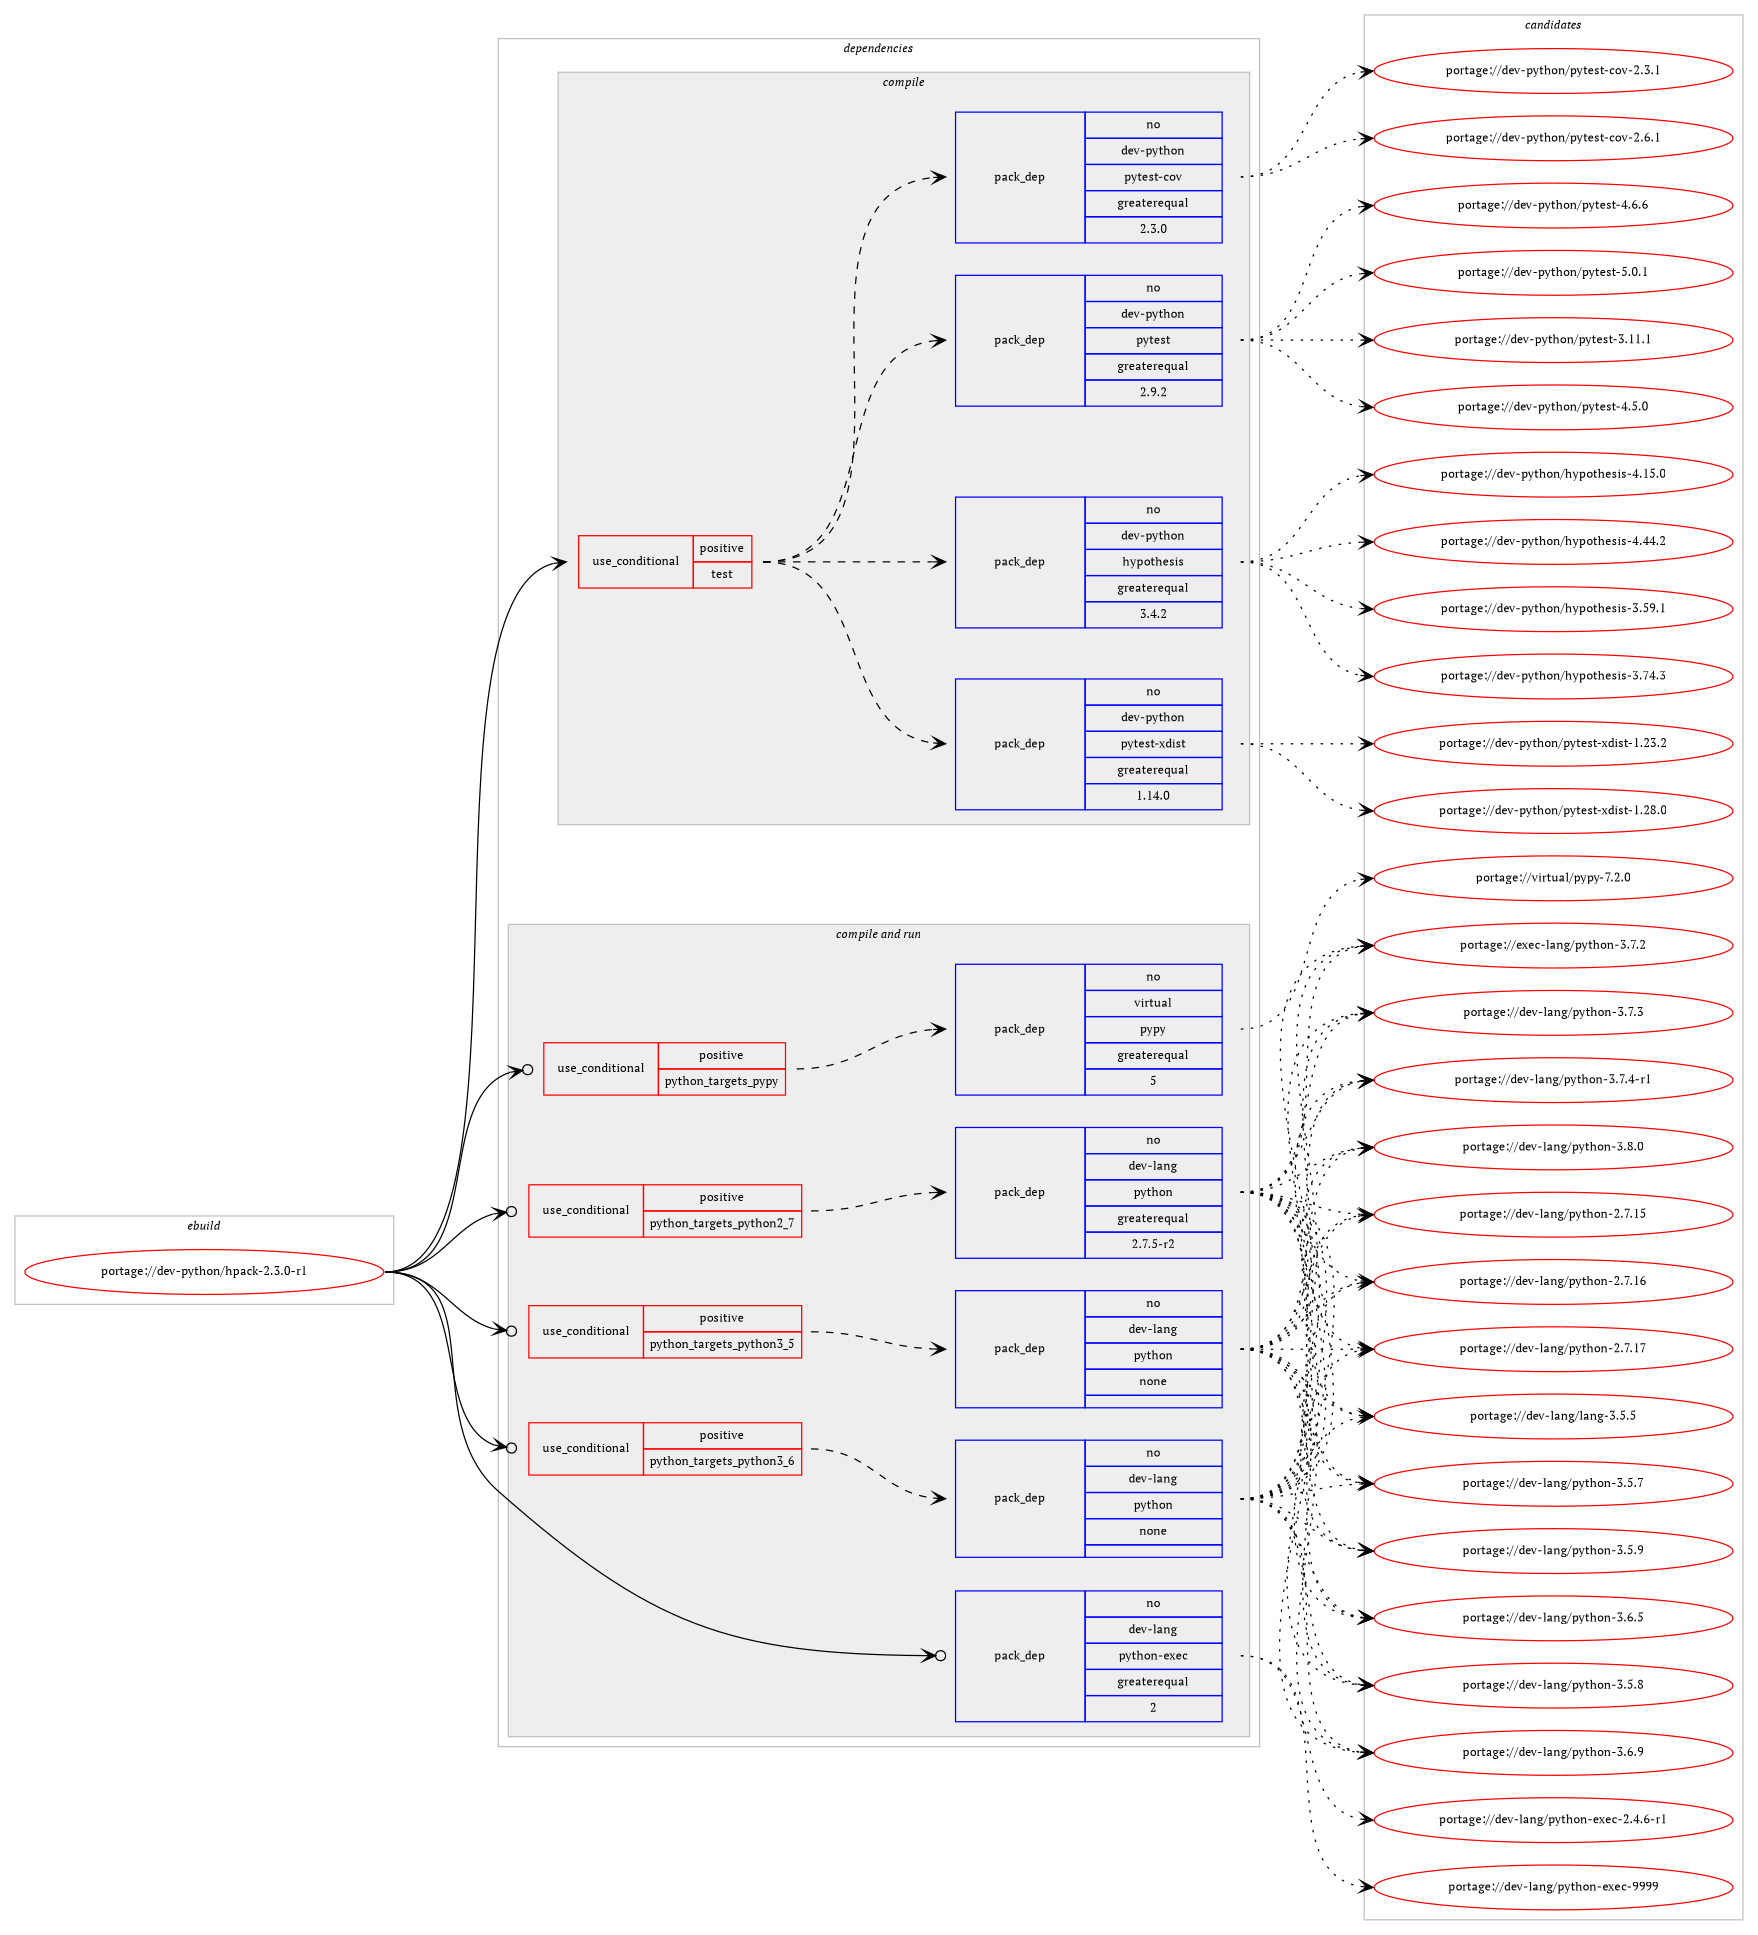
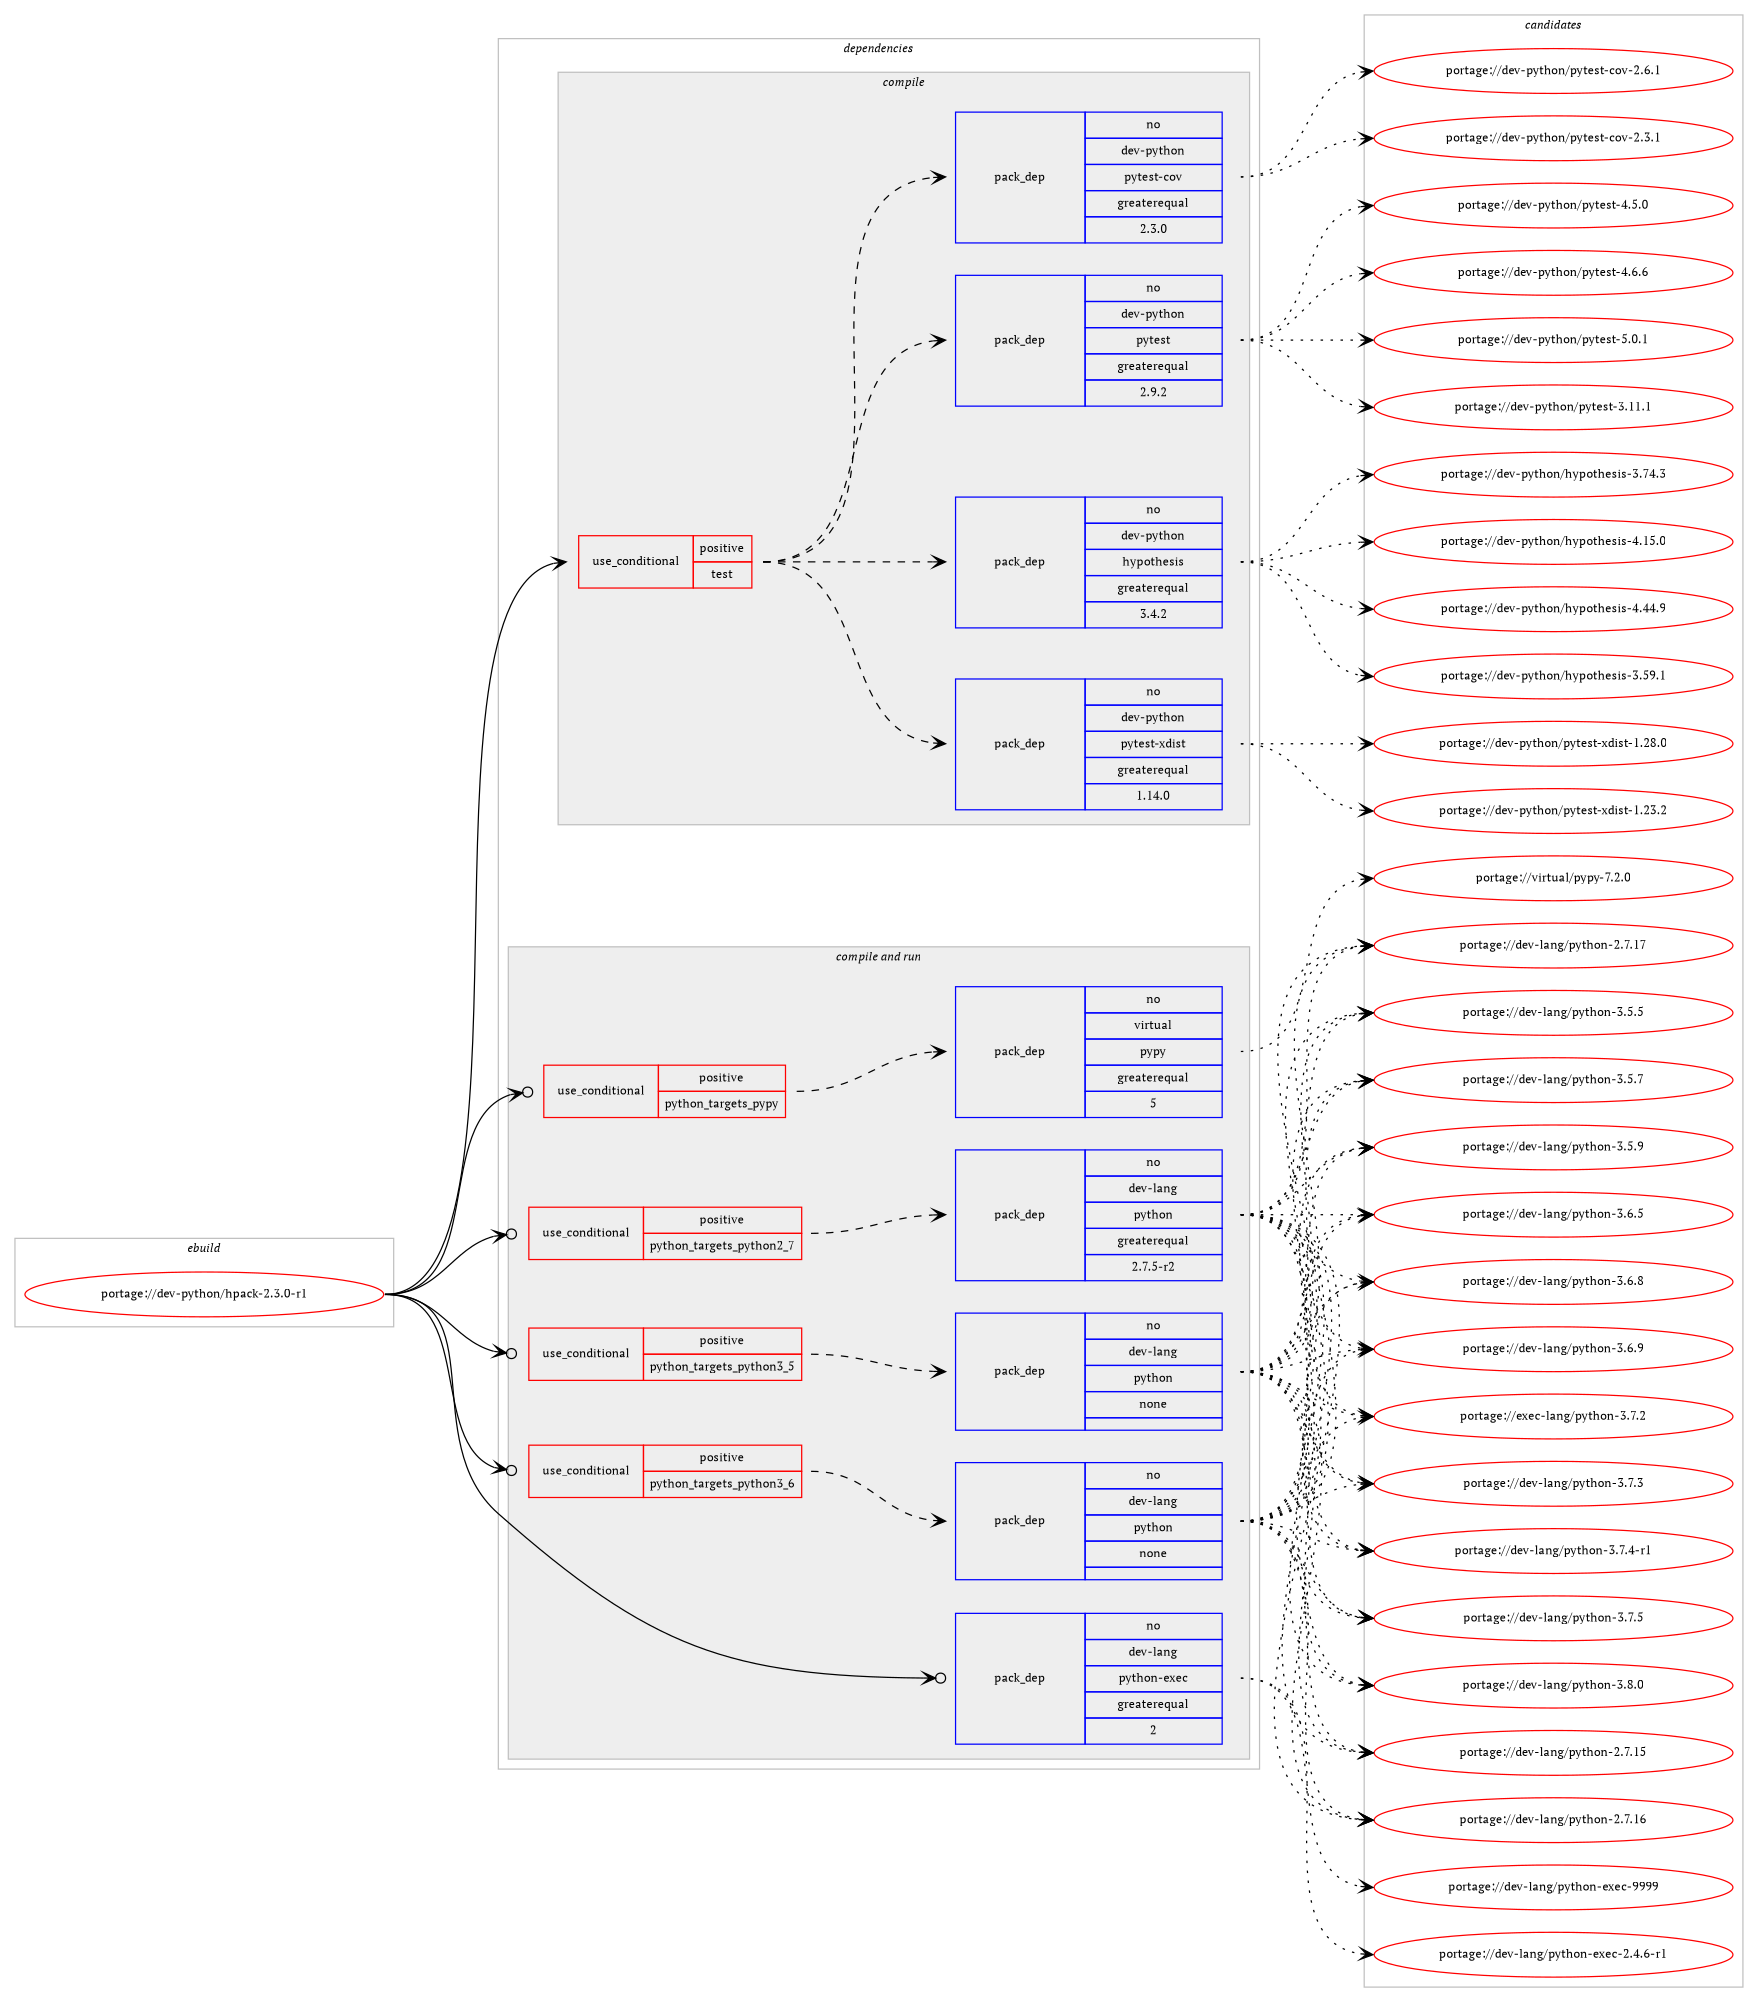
node "portage://dev-python/hypothesis-4.44.2": label "portage://dev-python/hypothesis-4.44.2" -> "portage://dev-python/hypothesis-4.44.9"
node "portage://dev-lang/lang-3.5.5": label "portage://dev-lang/lang-3.5.5" -> "portage://dev-lang/python-3.5.5"
node "portage://dev-lang/python-3.7.5": added
node "portage://dev-lang/python-3.5.8": label "portage://dev-lang/python-3.5.8" -> "portage://dev-lang/python-3.6.8"
